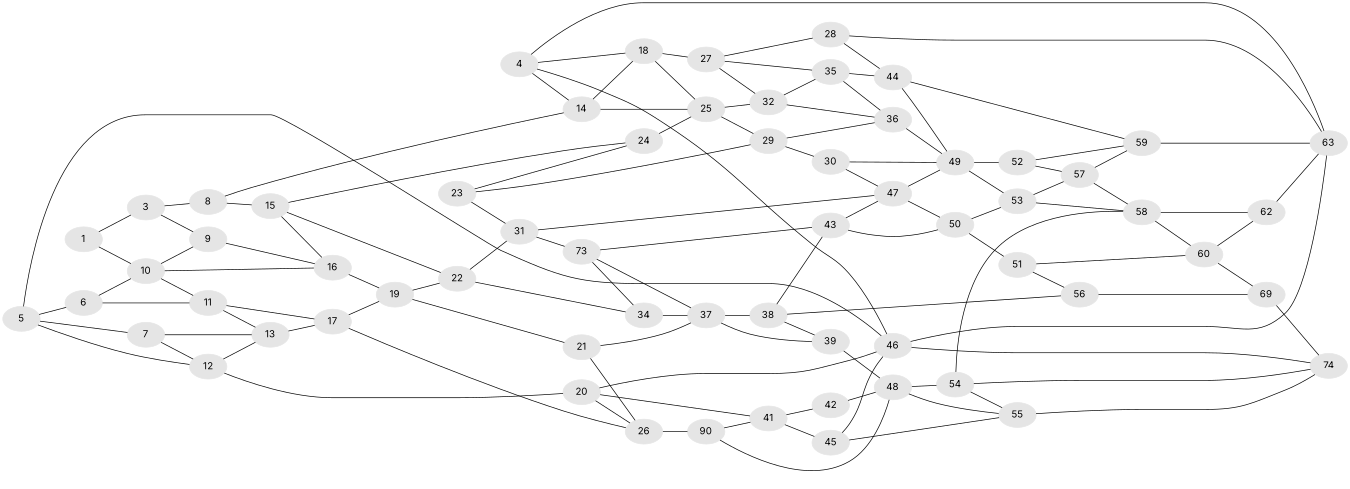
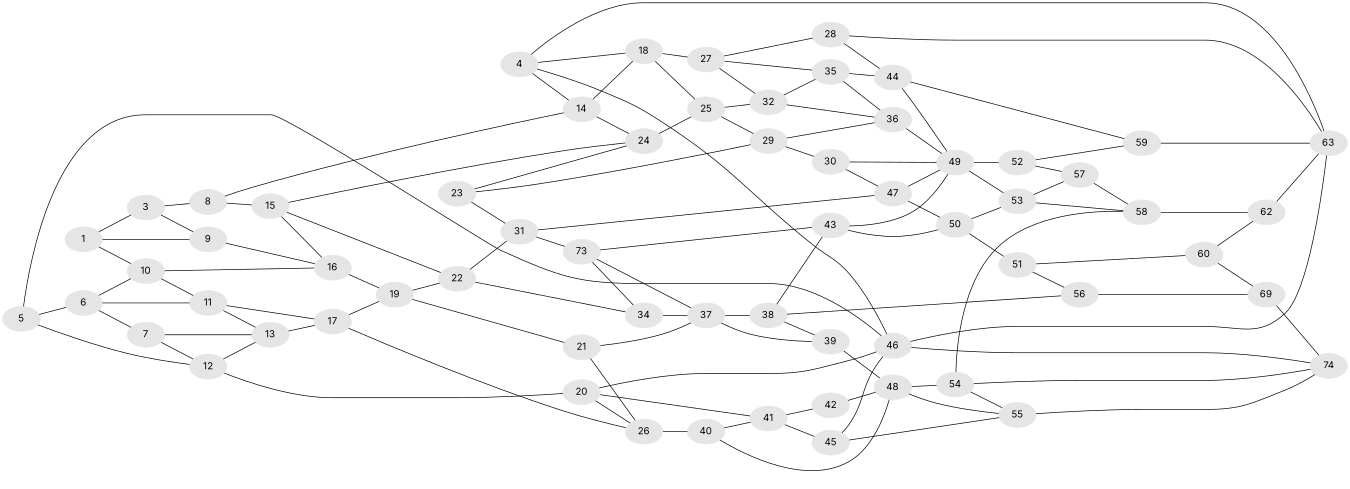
edge "14" -- "25": now "14" -- "24"
edge "59" -- "57": removed
edge "47" -- "43": now "49" -- "43"
edge "58" -- "60": removed
edge "9" -- "10": now "9" -- "1"
edge "5" -- "7": now "6" -- "7"
node "90": label "90" -> "40"
